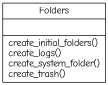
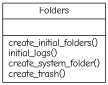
node "Folders": text "create_logs()" -> "initial_logs()"
